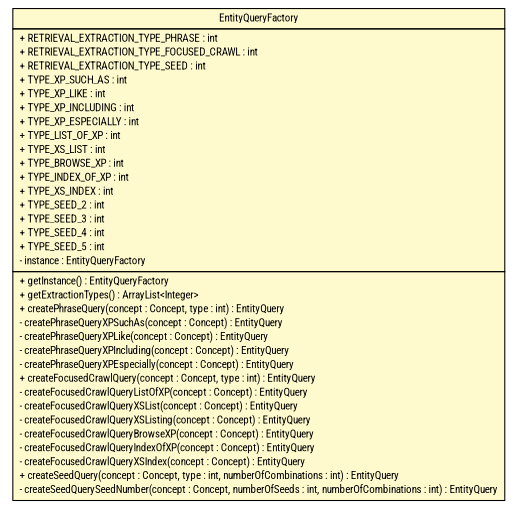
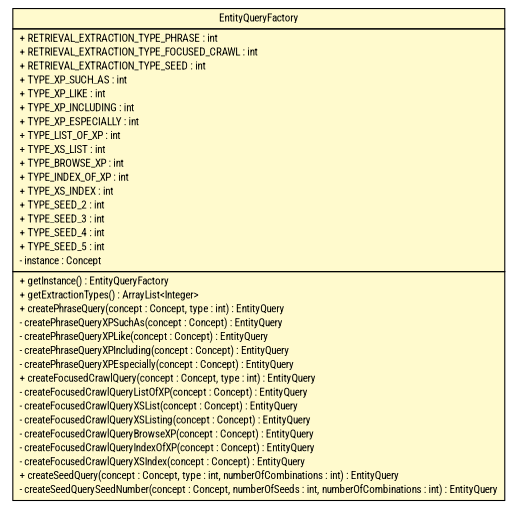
node "EntityQueryFactory": text "- instance : EntityQueryFactory" -> "- instance : Concept"
